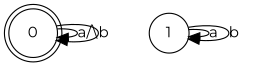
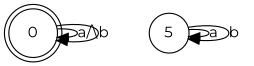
node "1": label "1" -> "5"
